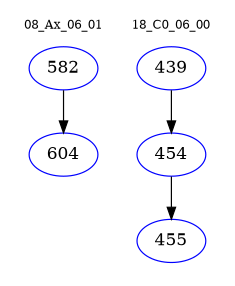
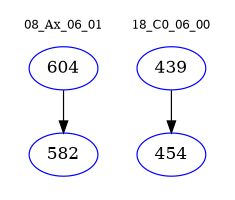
edge "582" -> "604": reversed
node "455": removed
